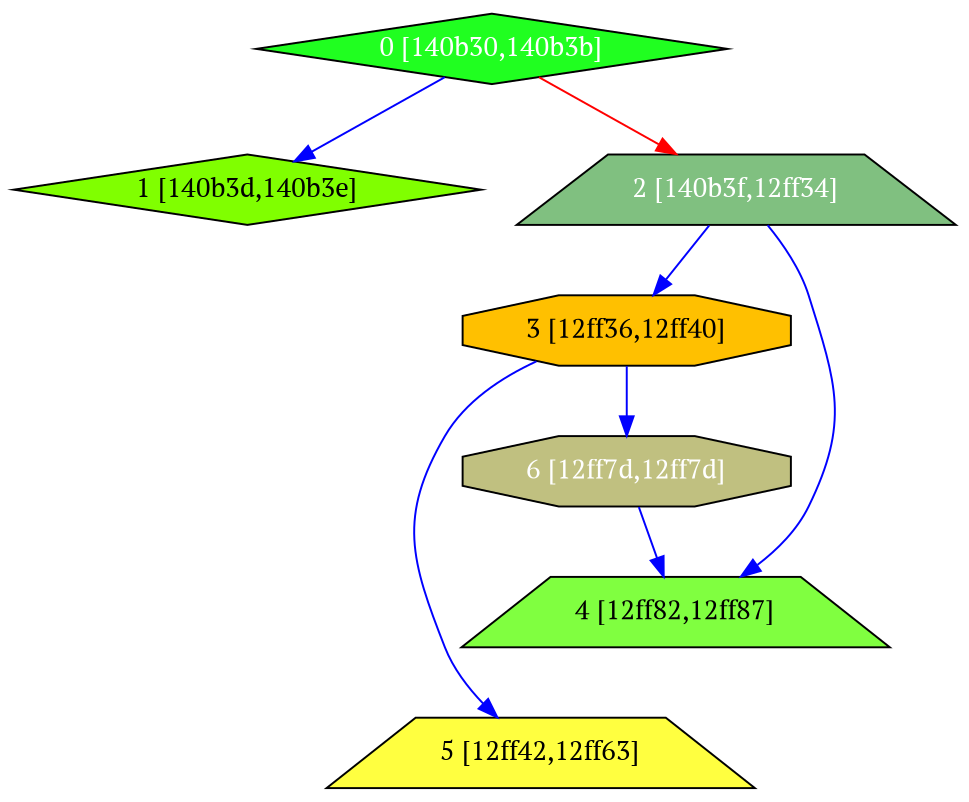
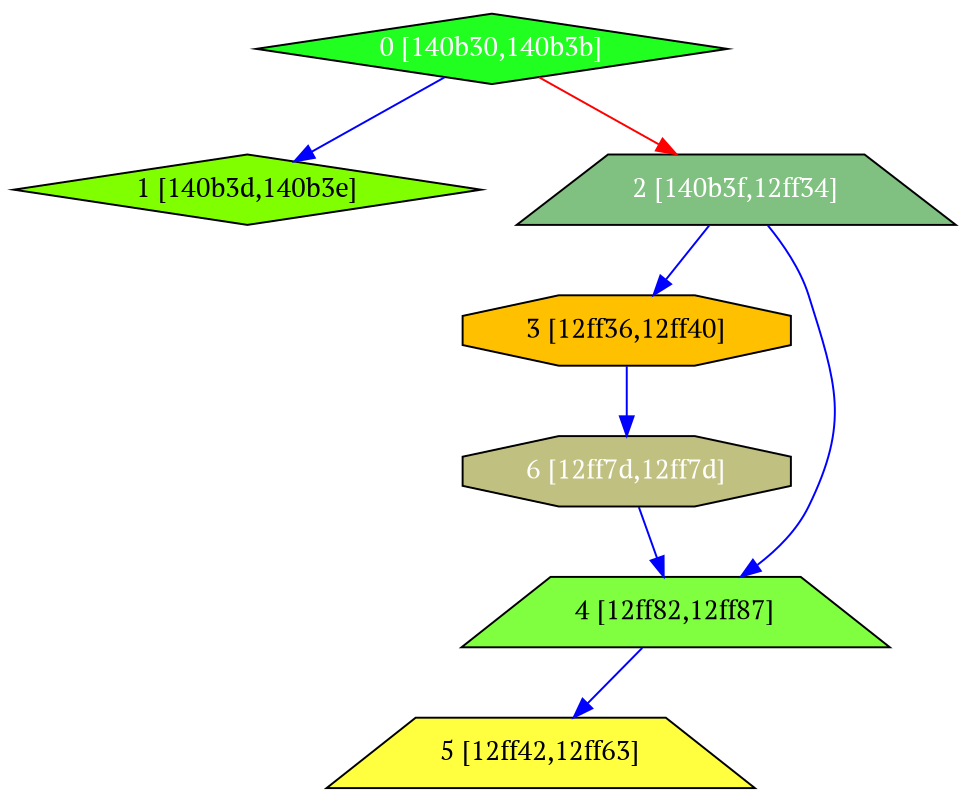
edge "3 [12ff36,12ff40]" -> "5 [12ff42,12ff63]": now "4 [12ff82,12ff87]" -> "5 [12ff42,12ff63]"
